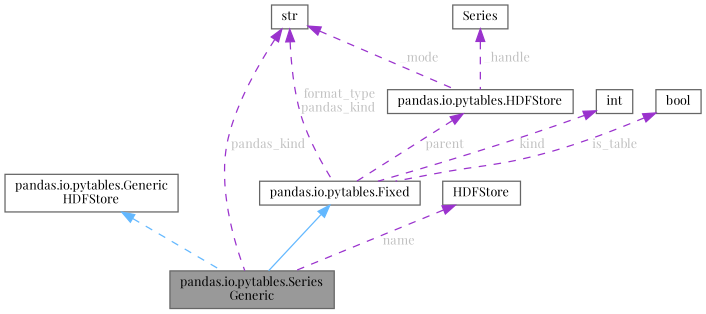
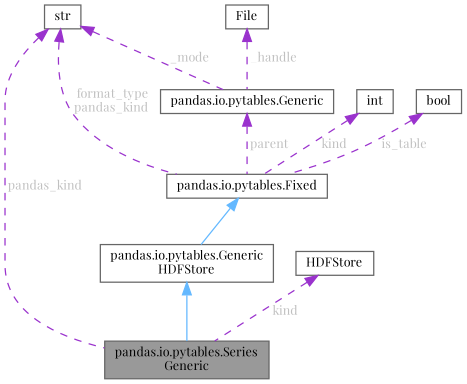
node "Series": label "Series" -> "File"
node "pandas.io.pytables.HDFStore": label "pandas.io.pytables.HDFStore" -> "pandas.io.pytables.Generic"
edge "pandas.io.pytables.Series Generic" -> "HDFStore": label " name" -> " kind"
edge "pandas.io.pytables.Series Generic" -> "pandas.io.pytables.Fixed": now "pandas.io.pytables.Generic HDFStore" -> "pandas.io.pytables.Fixed"
edge "pandas.io.pytables.Series Generic" -> "pandas.io.pytables.Generic HDFStore": style dashed -> solid
